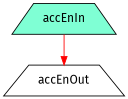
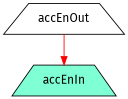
edge "accEnIn" -> "accEnOut": reversed
